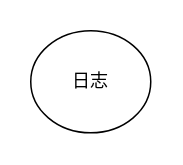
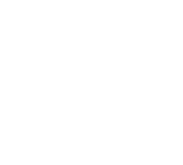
node "日志": removed
